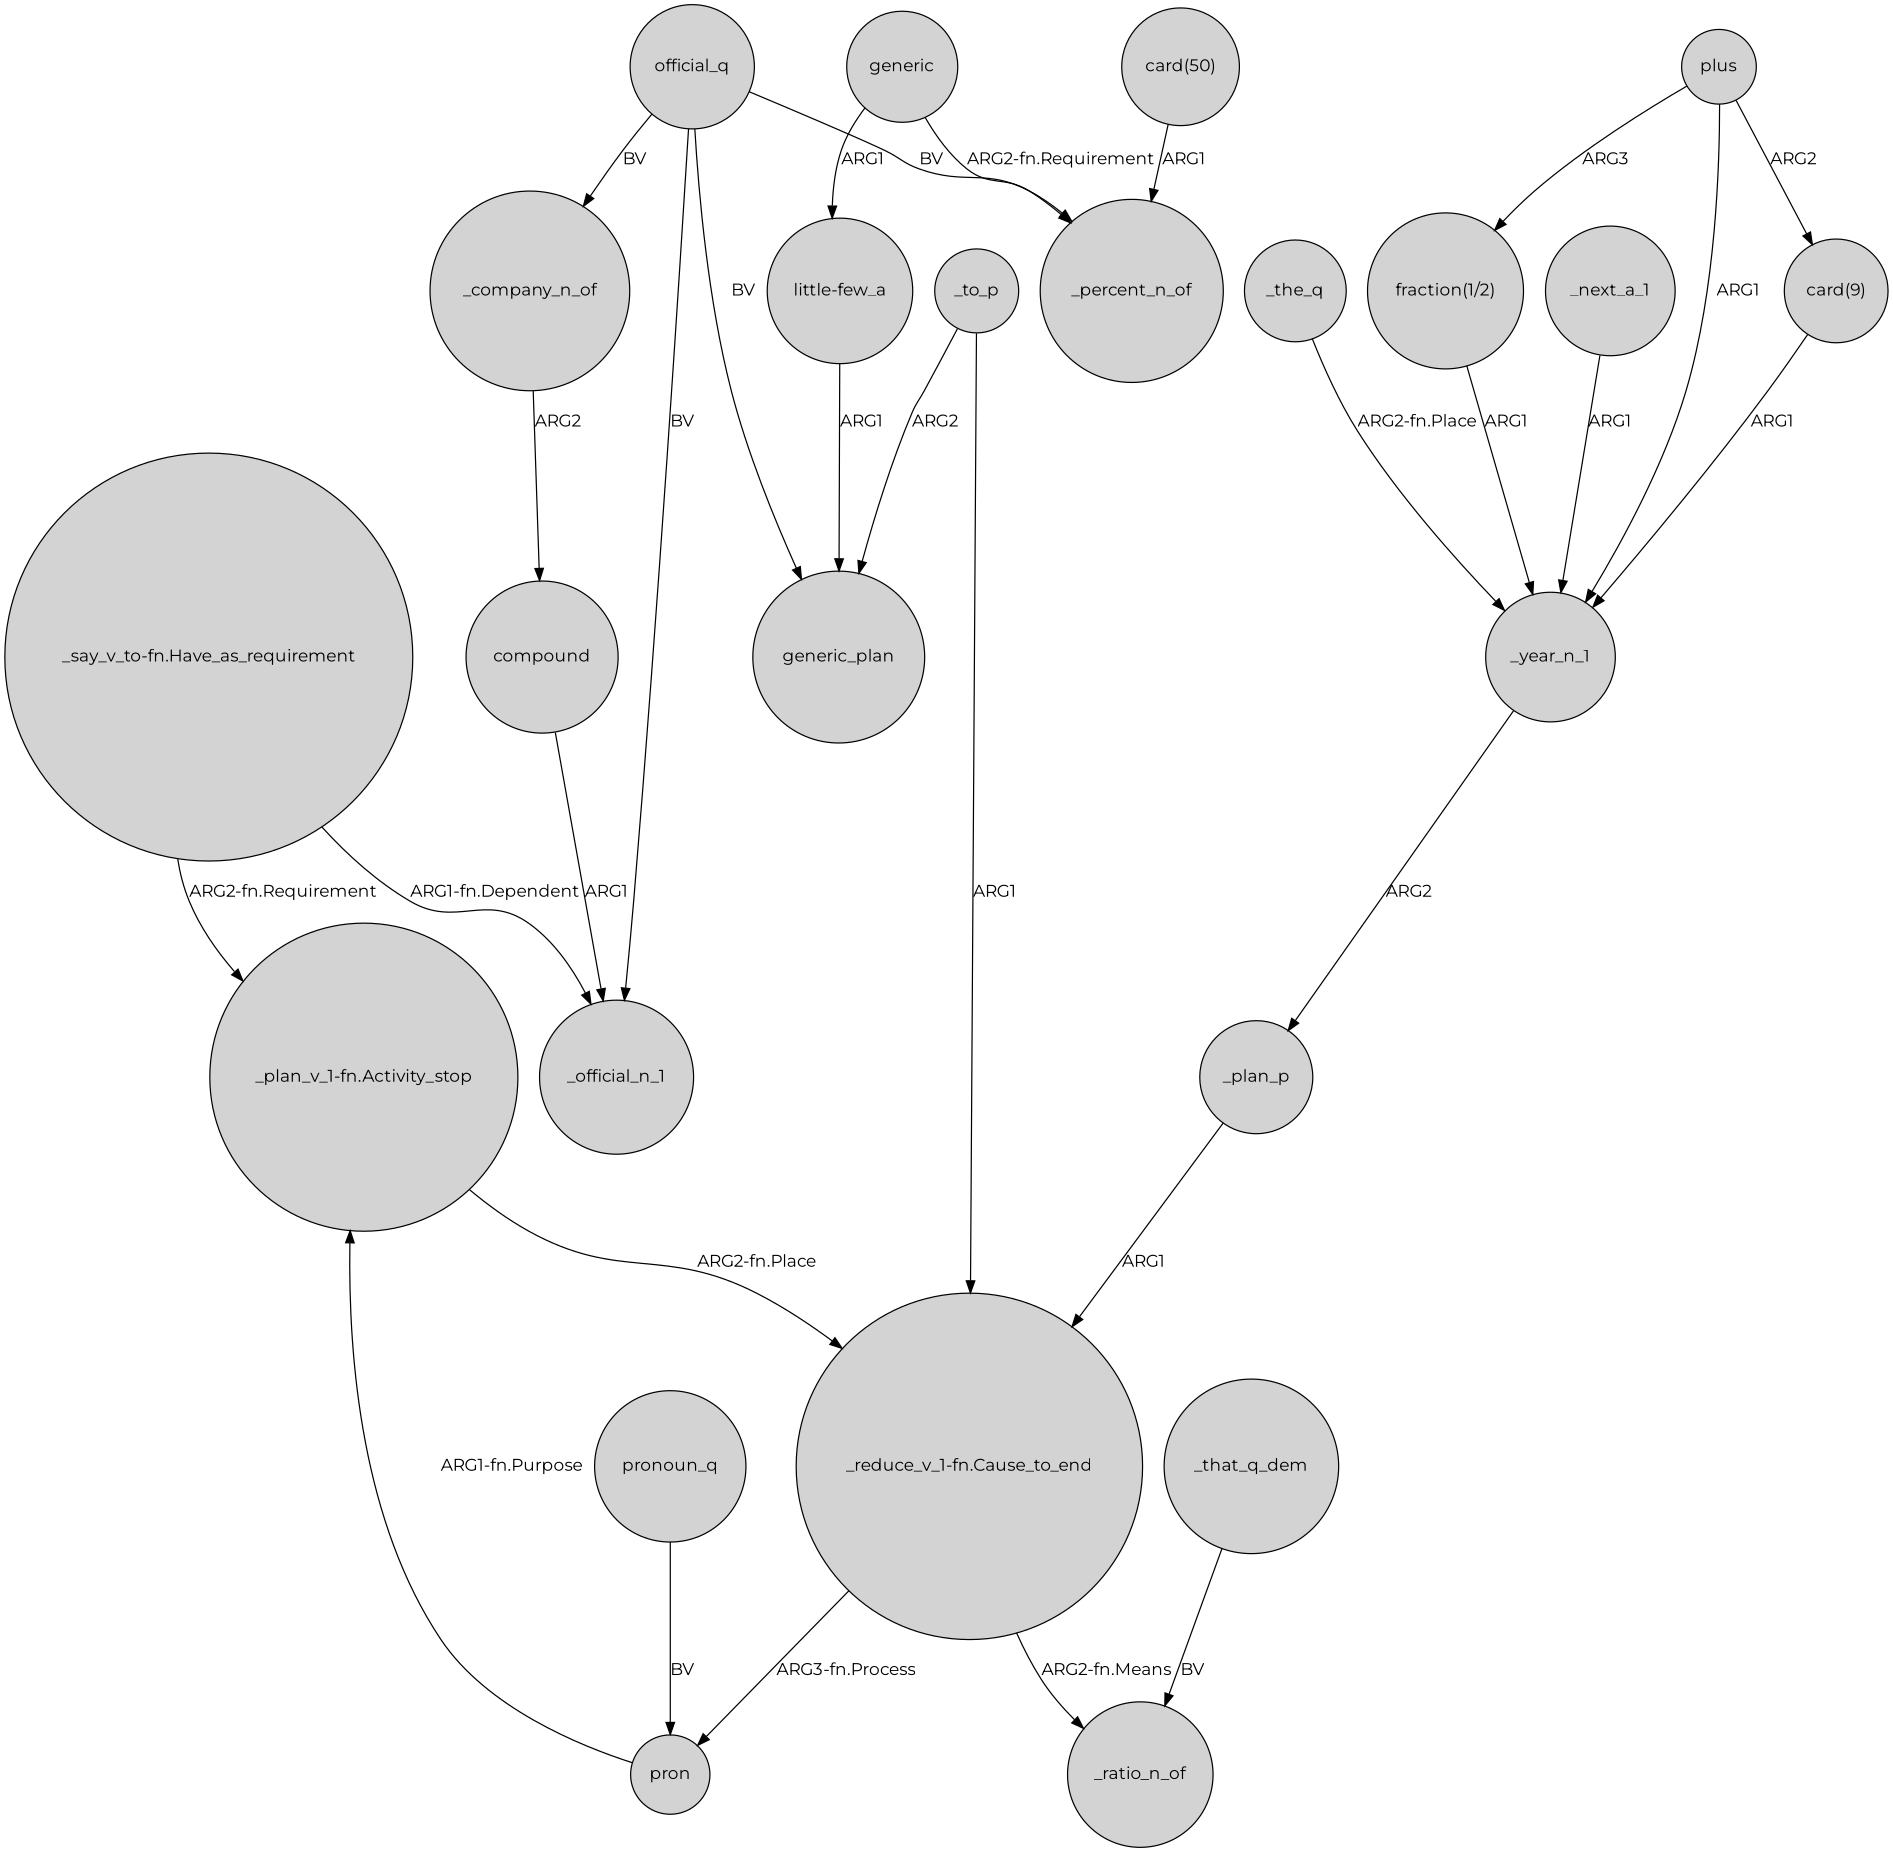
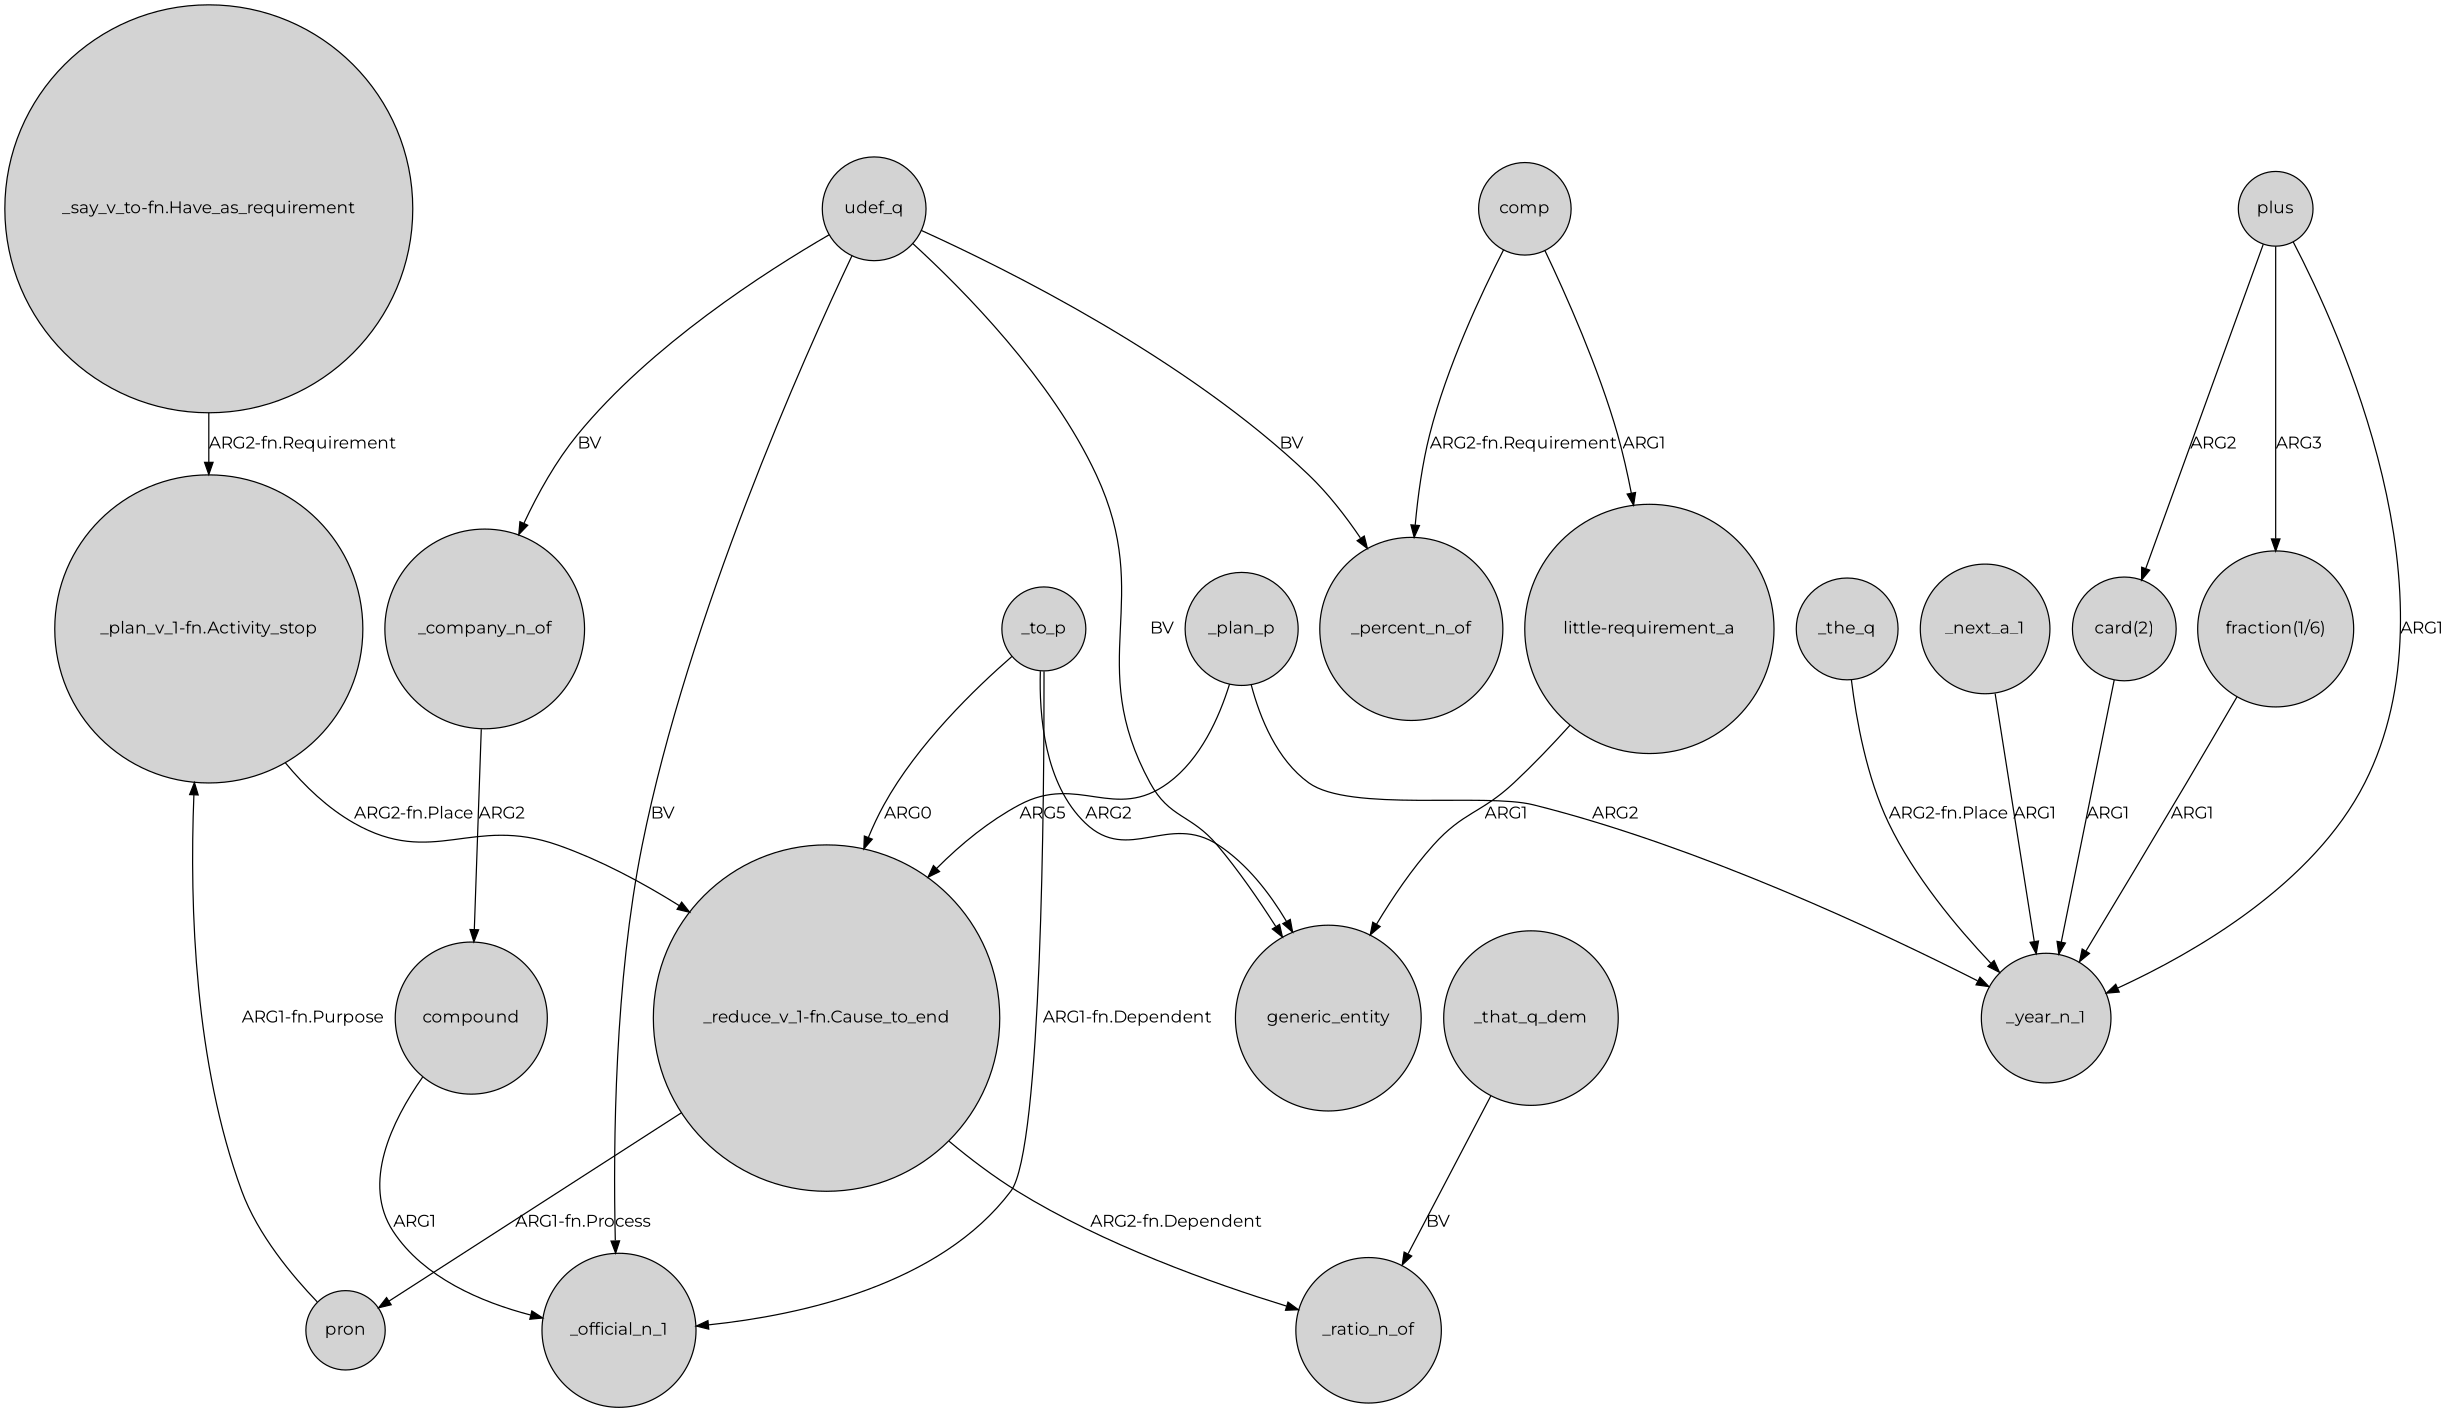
node "official_q": label "official_q" -> "udef_q"
node "generic": label "generic" -> "comp"
node "card(50)": removed
node "little-few_a": label "little-few_a" -> "little-requirement_a"
node "fraction(1/2)": label "fraction(1/2)" -> "fraction(1/6)"
node "card(9)": label "card(9)" -> "card(2)"
node "generic_plan": label "generic_plan" -> "generic_entity"
edge "_year_n_1" -> "_plan_p": reversed
edge "_to_p" -> "_reduce_v_1-fn.Cause_to_end": label "ARG1" -> "ARG0"
edge "_say_v_to-fn.Have_as_requirement" -> "_official_n_1": now "_to_p" -> "_official_n_1"
edge "_plan_p" -> "_reduce_v_1-fn.Cause_to_end": label "ARG1" -> "ARG5"
node "pronoun_q": removed
edge "_reduce_v_1-fn.Cause_to_end" -> "pron": label "ARG3-fn.Process" -> "ARG1-fn.Process"
edge "_reduce_v_1-fn.Cause_to_end" -> "_ratio_n_of": label "ARG2-fn.Means" -> "ARG2-fn.Dependent"
